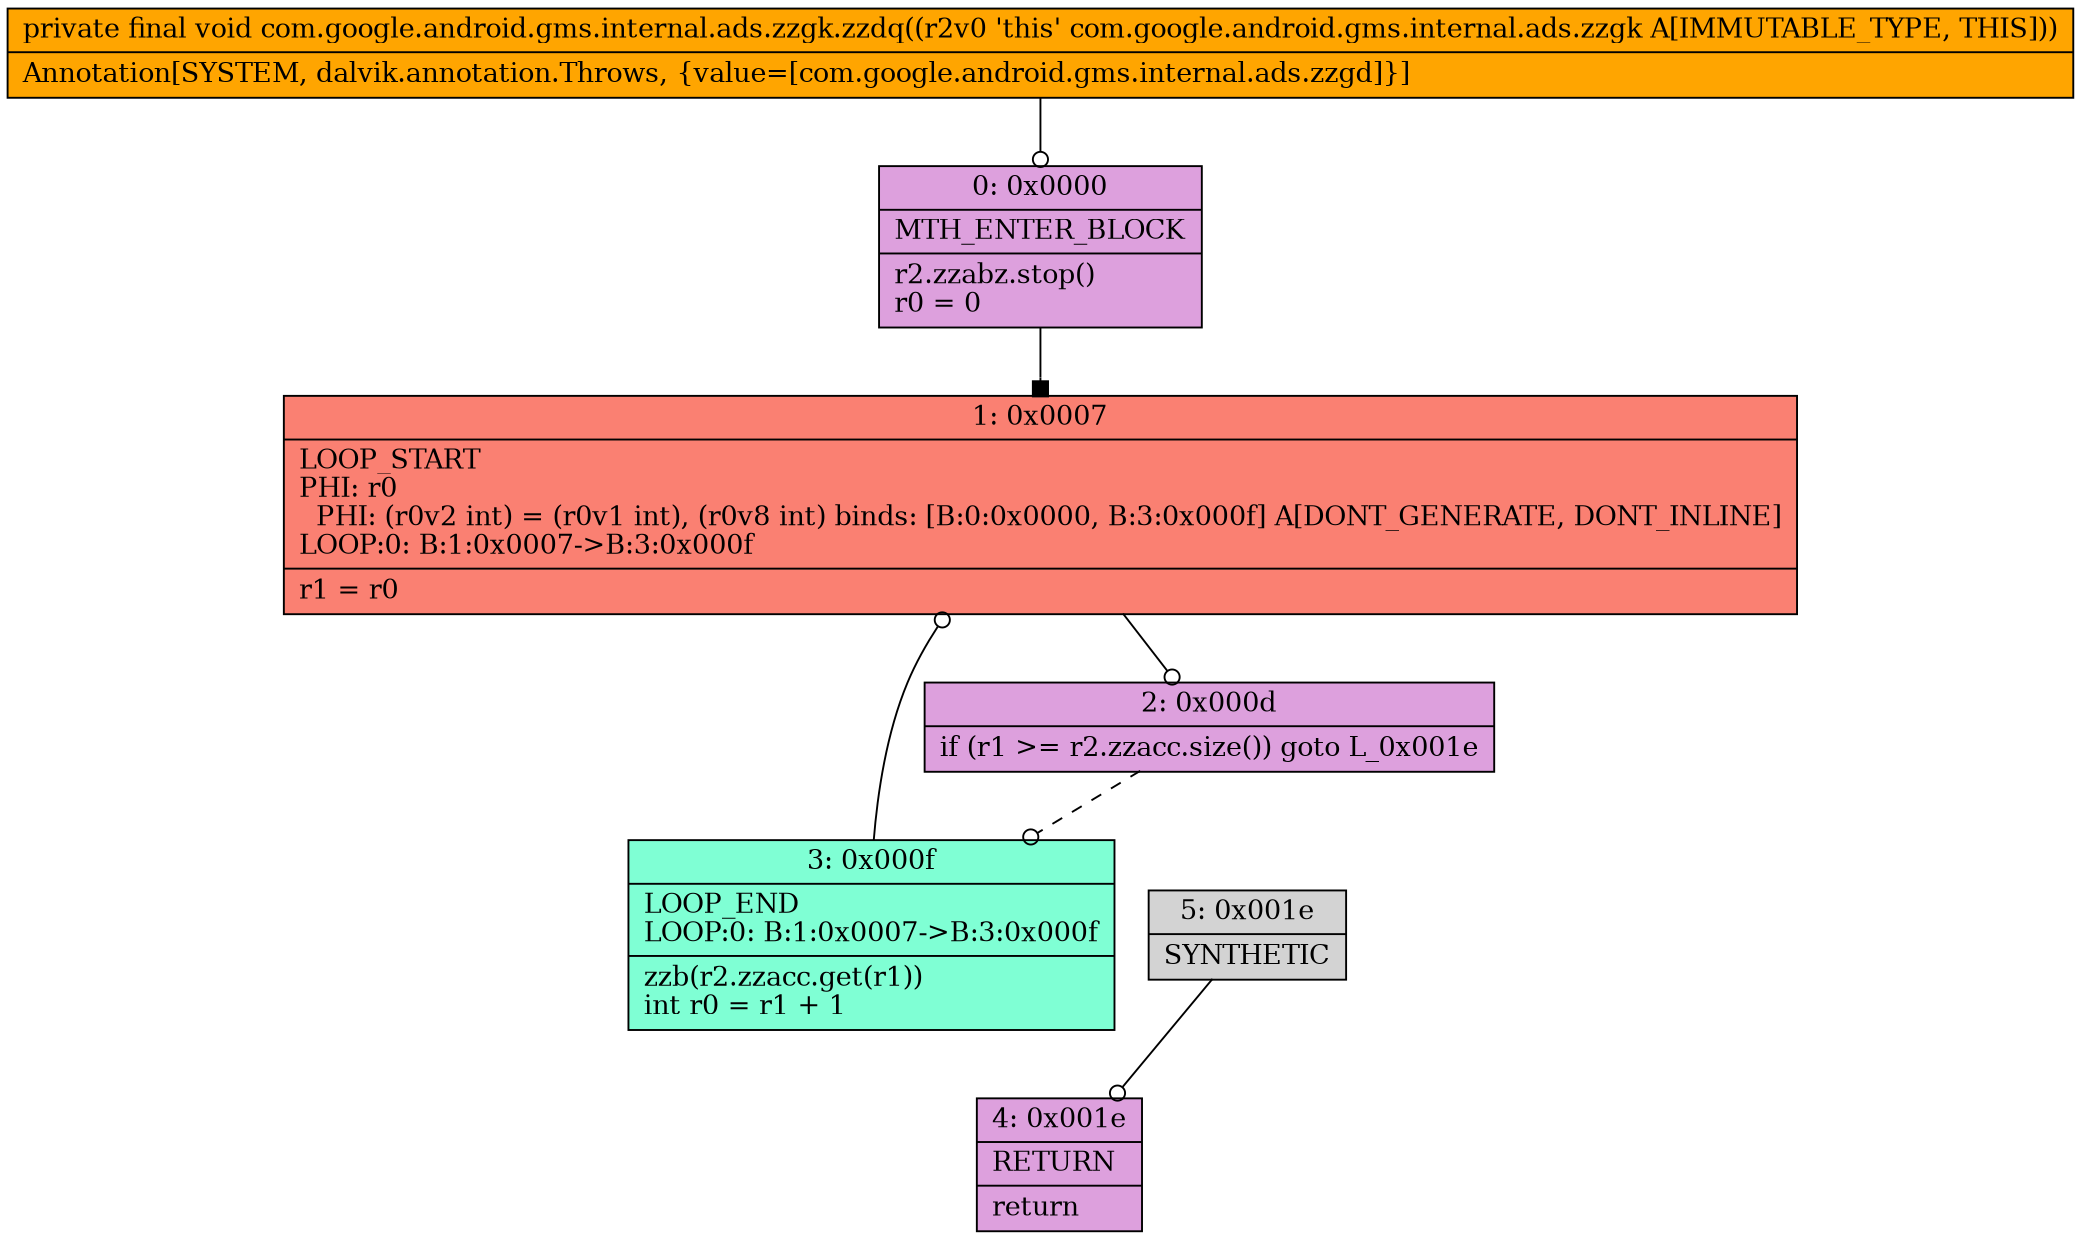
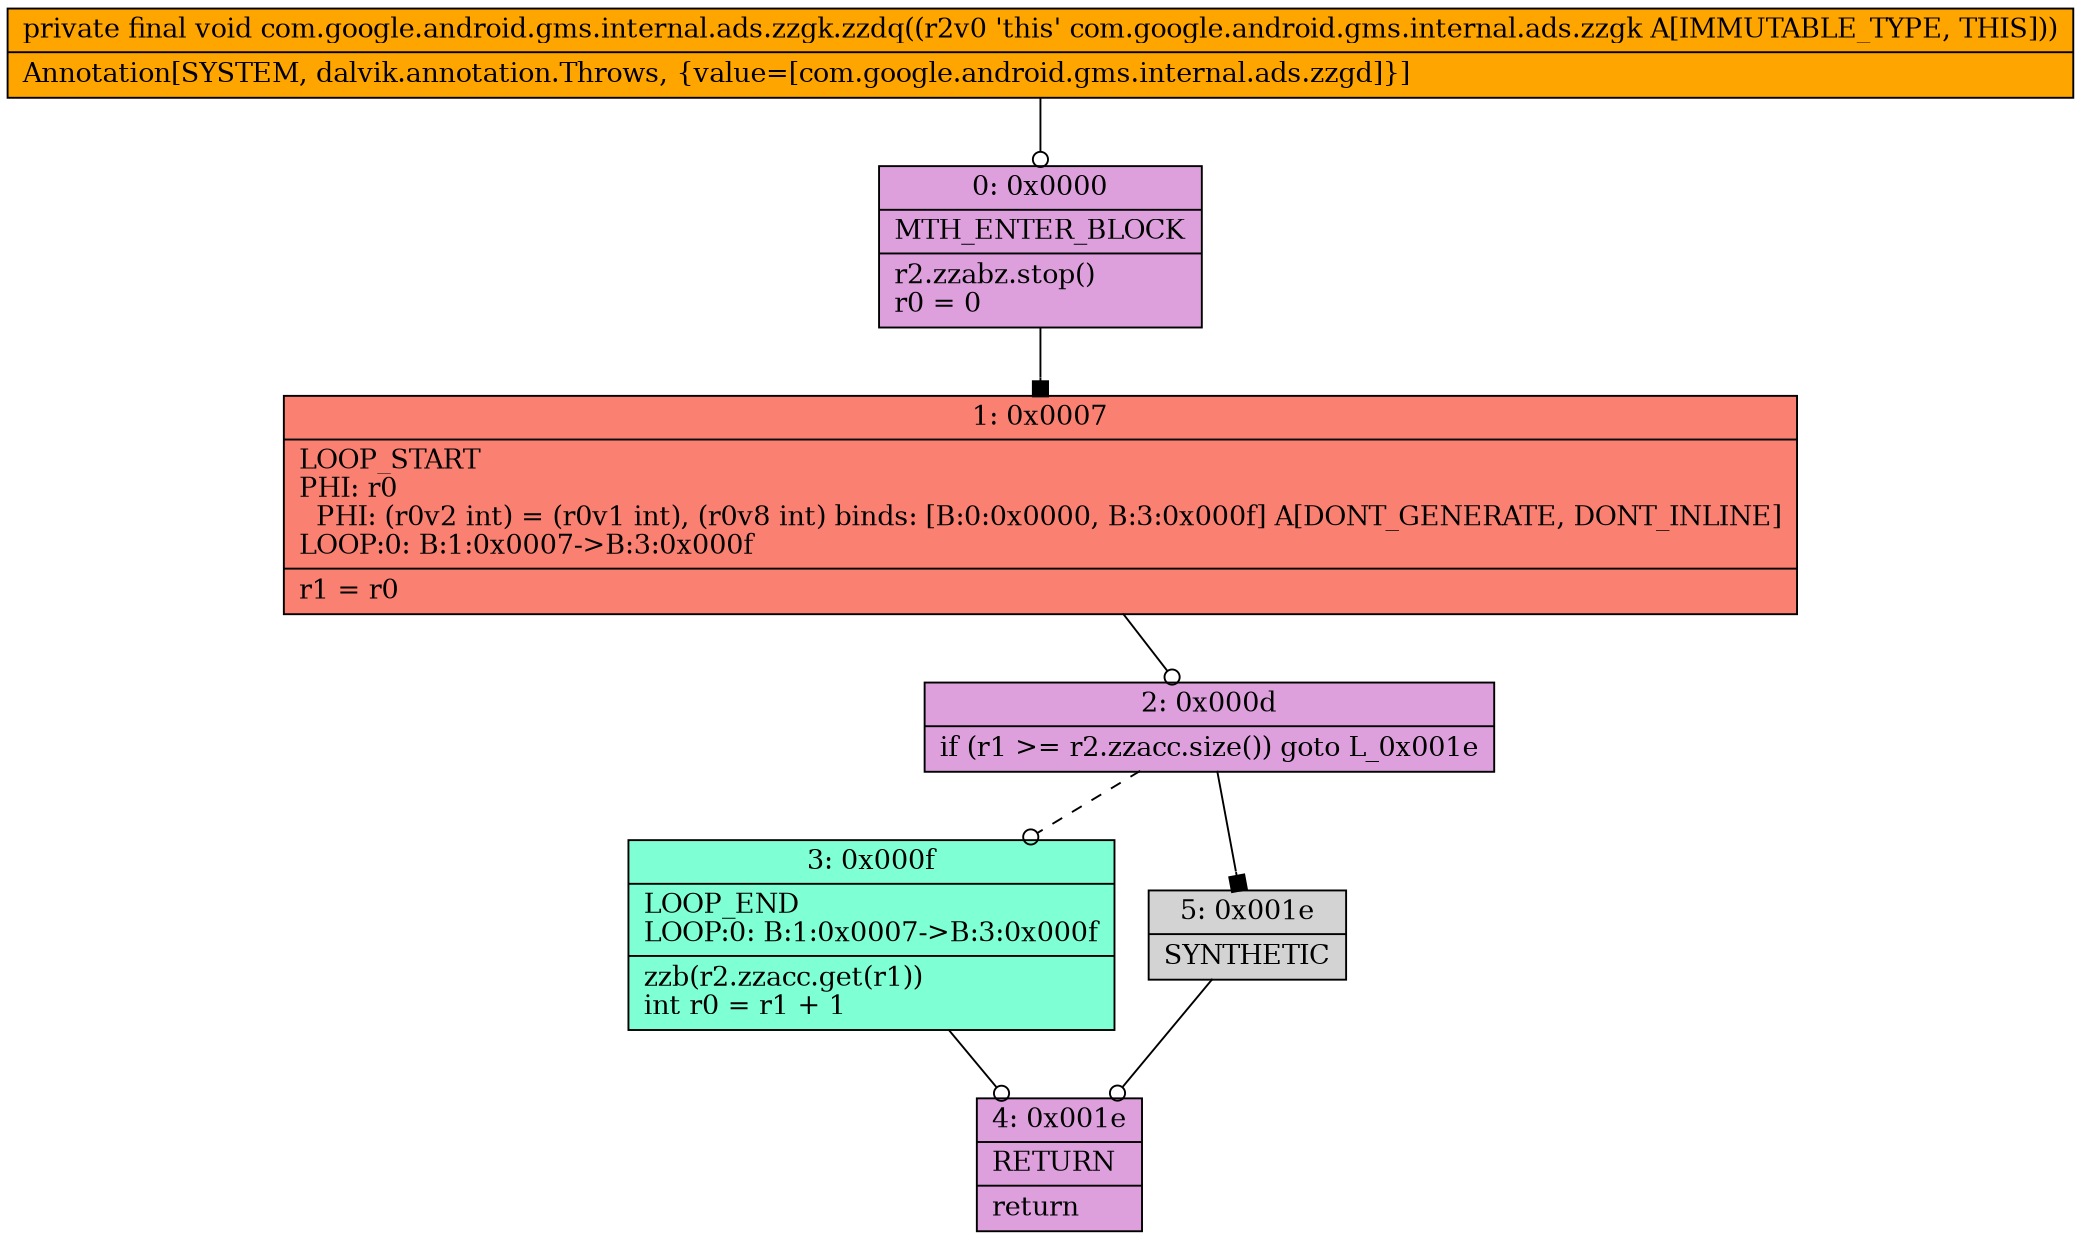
edge "3: 0x000f" -> "1: 0x0007": now "3: 0x000f" -> "4: 0x001e"
edge "2: 0x000d" -> "5: 0x001e": added
